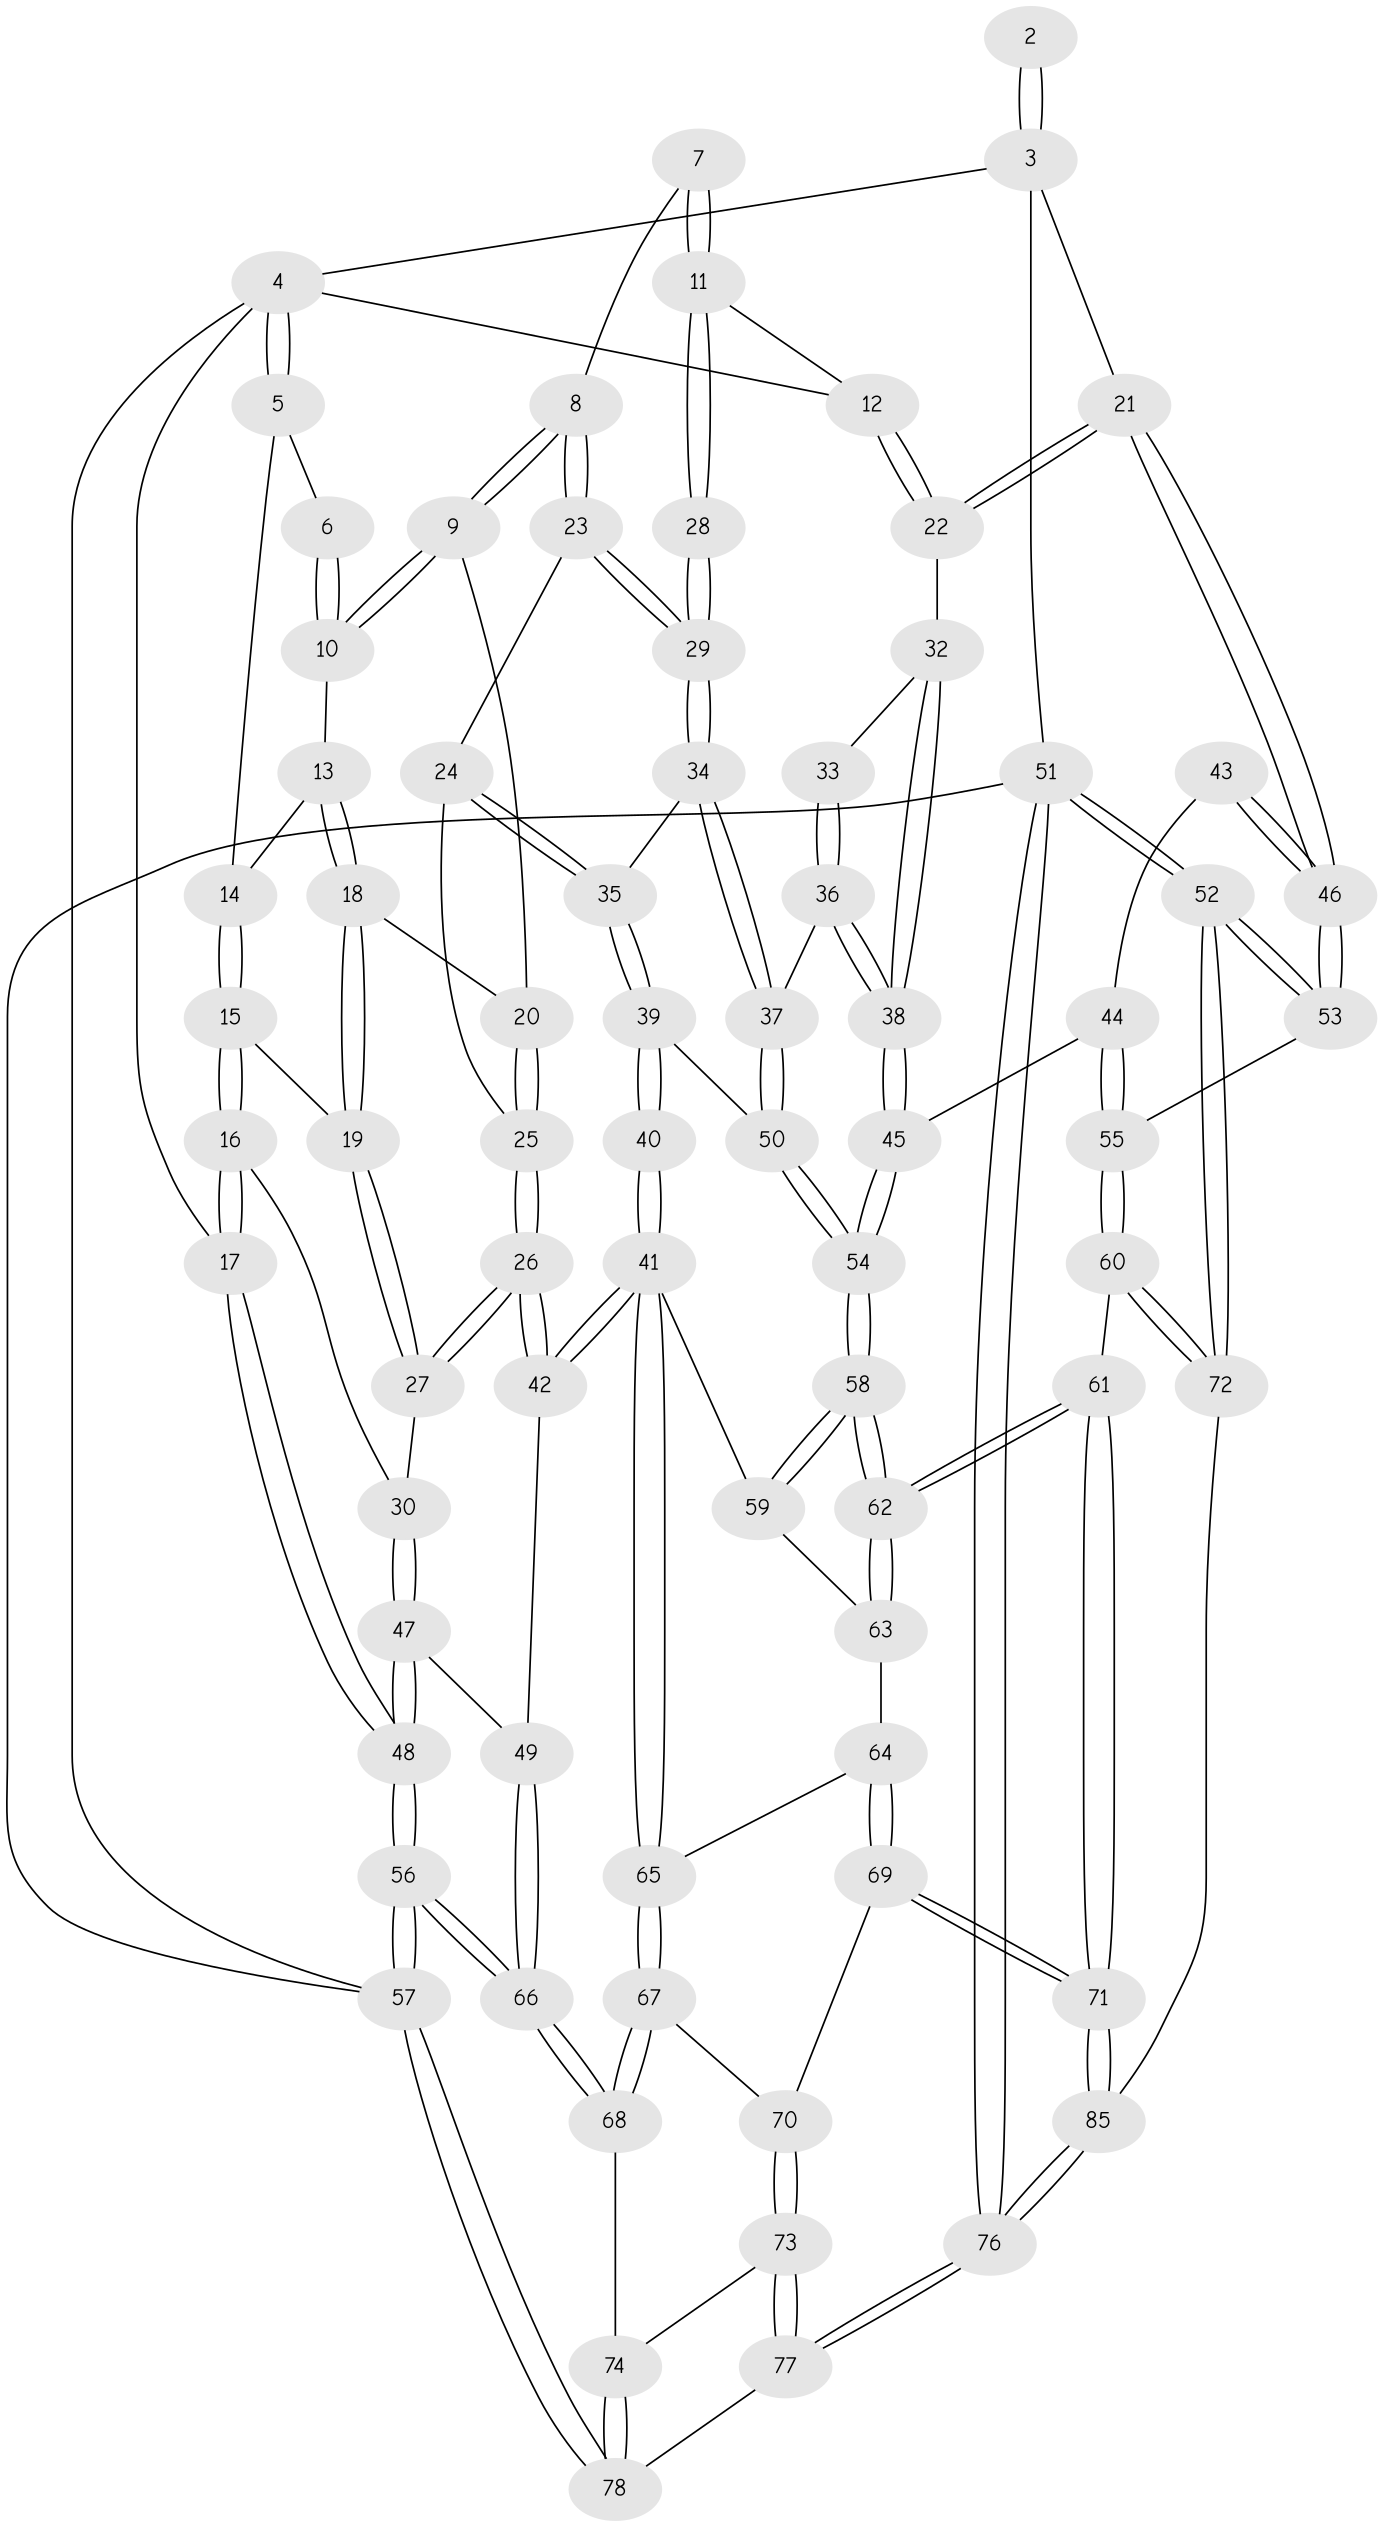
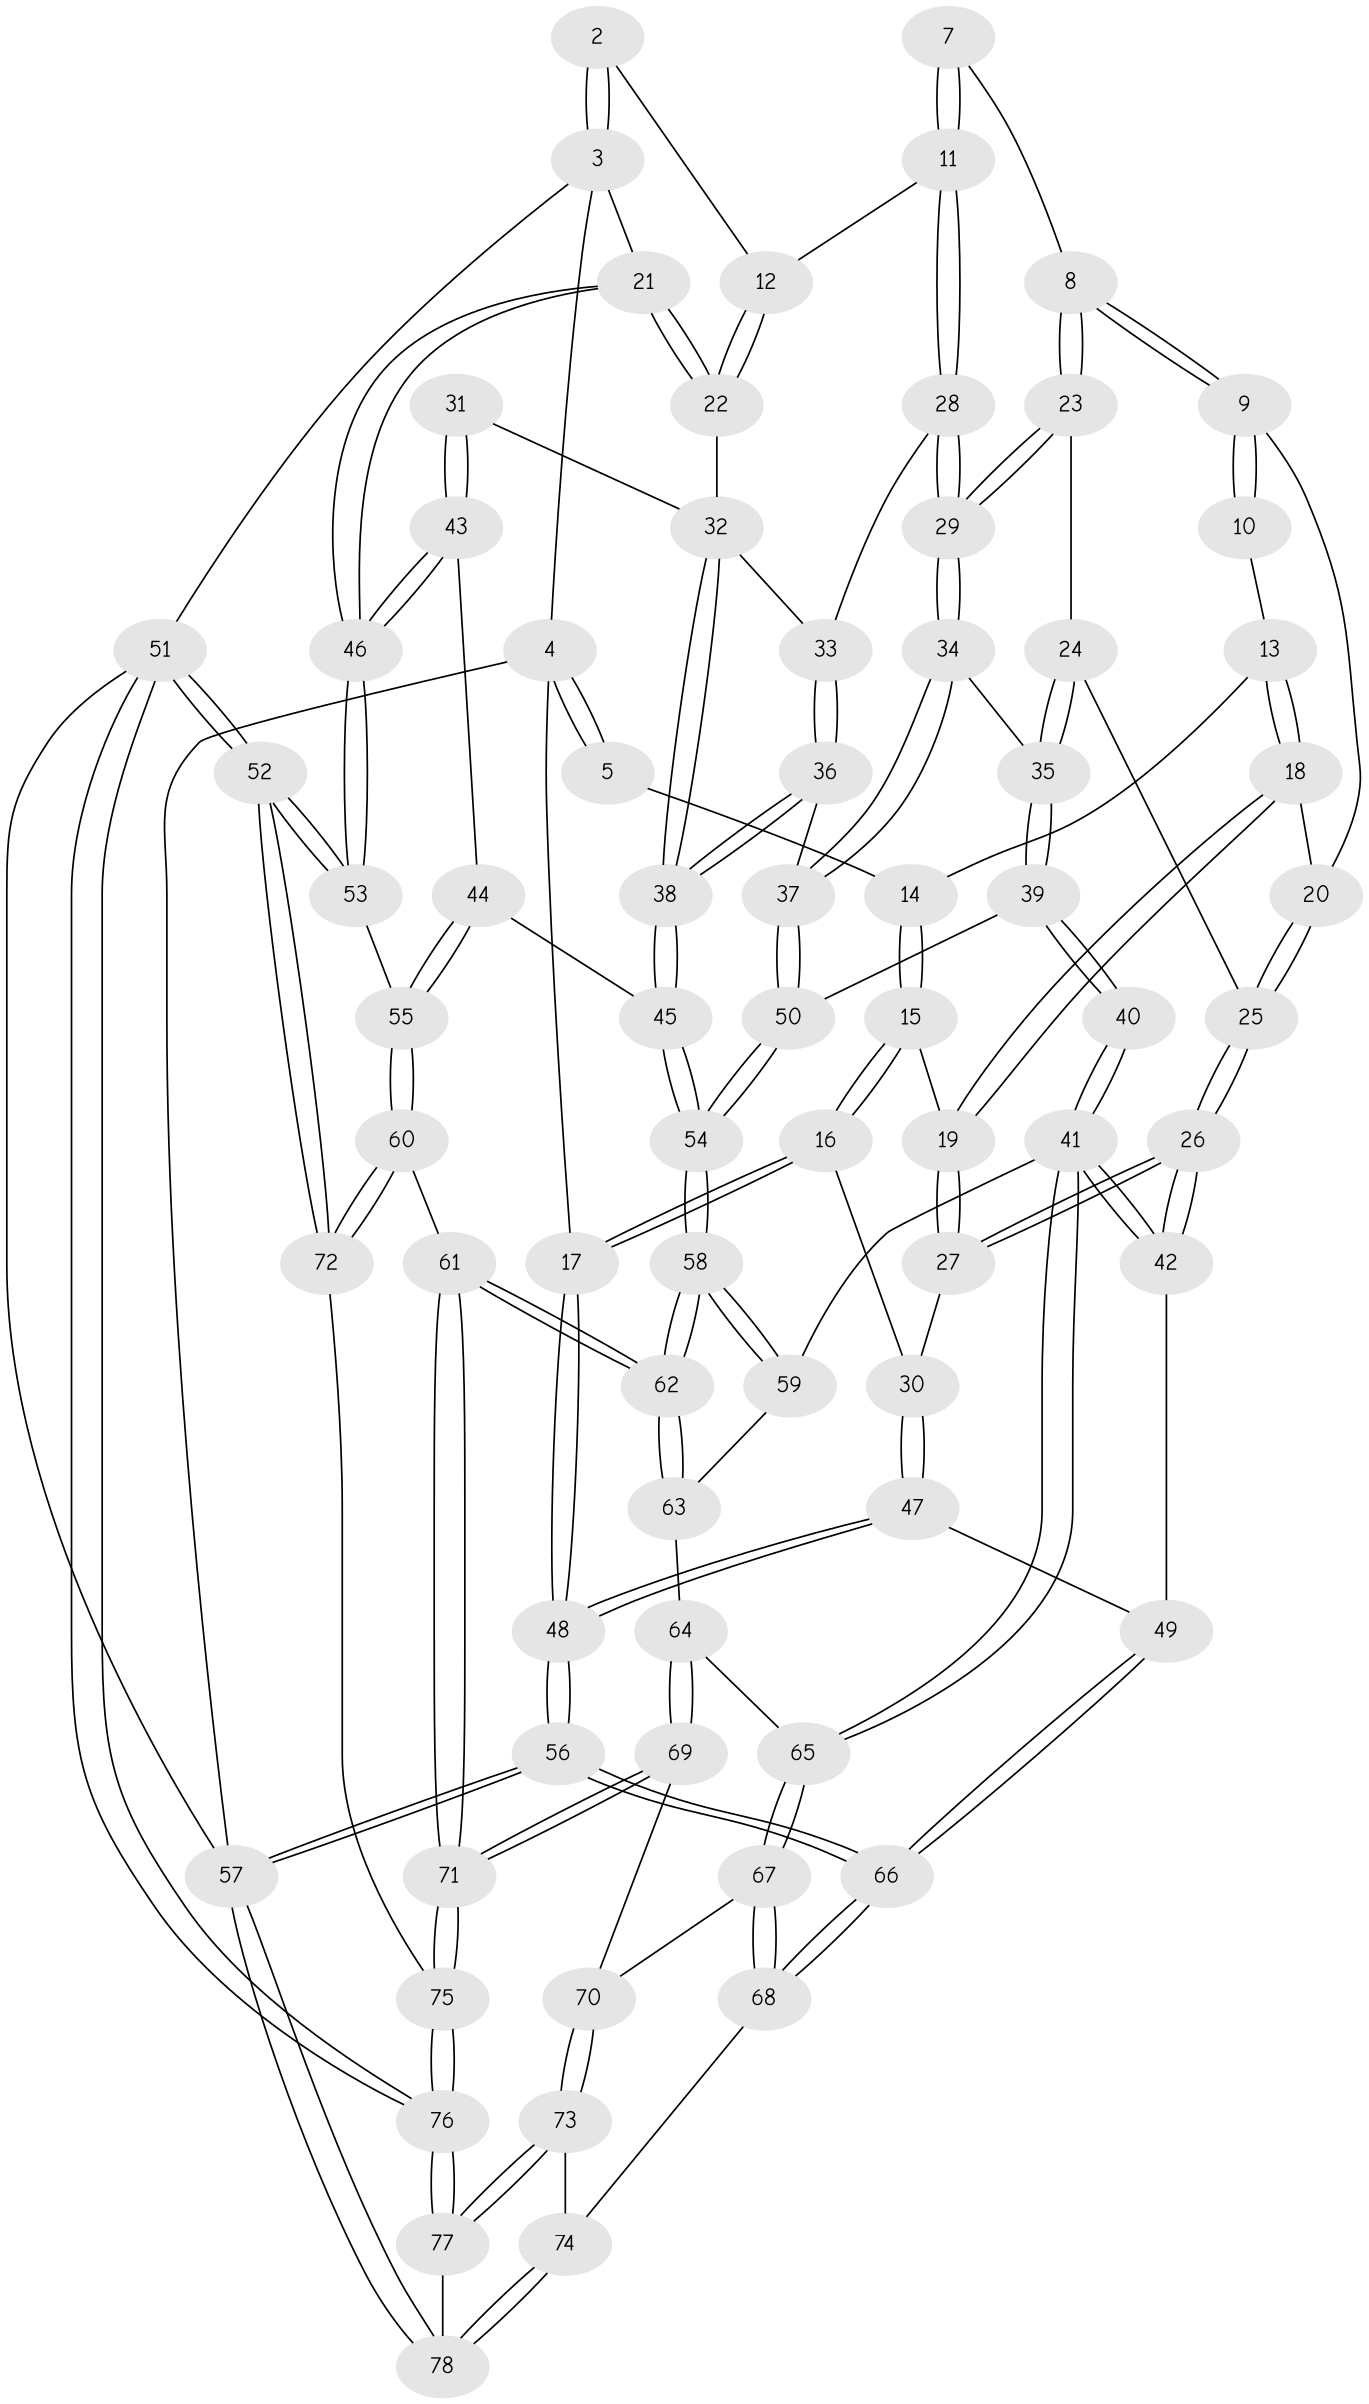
edge "4" -- "12": now "2" -- "12"
node "31": added
edge "28" -- "33": added
node "6": removed
node "85": label "85" -> "75"
